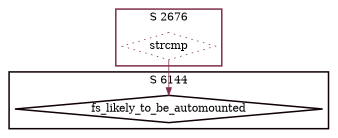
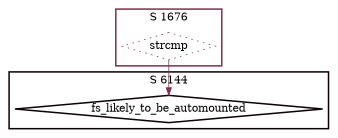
cluster "S 2676": label "S 2676" -> "S 1676"
